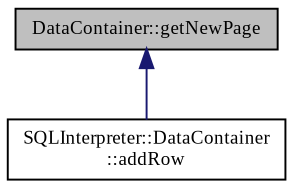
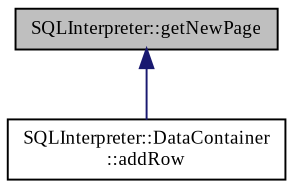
node "DataContainer::getNewPage": label "DataContainer::getNewPage" -> "SQLInterpreter::getNewPage"
